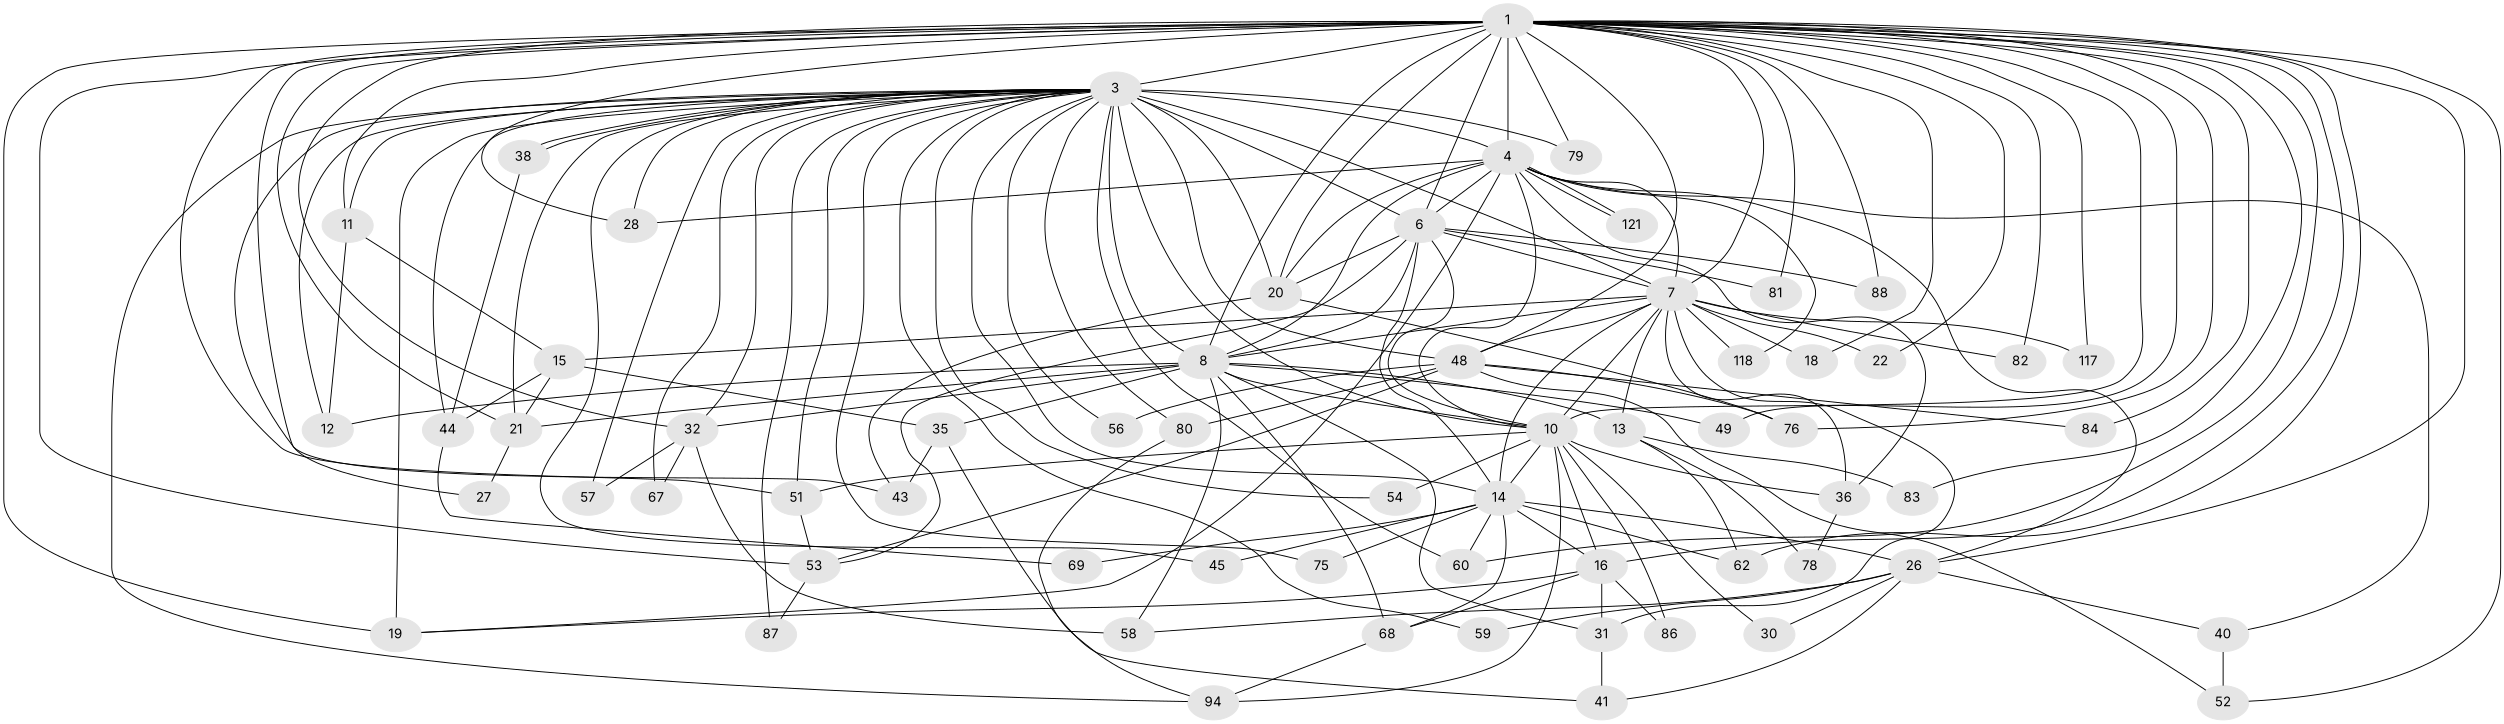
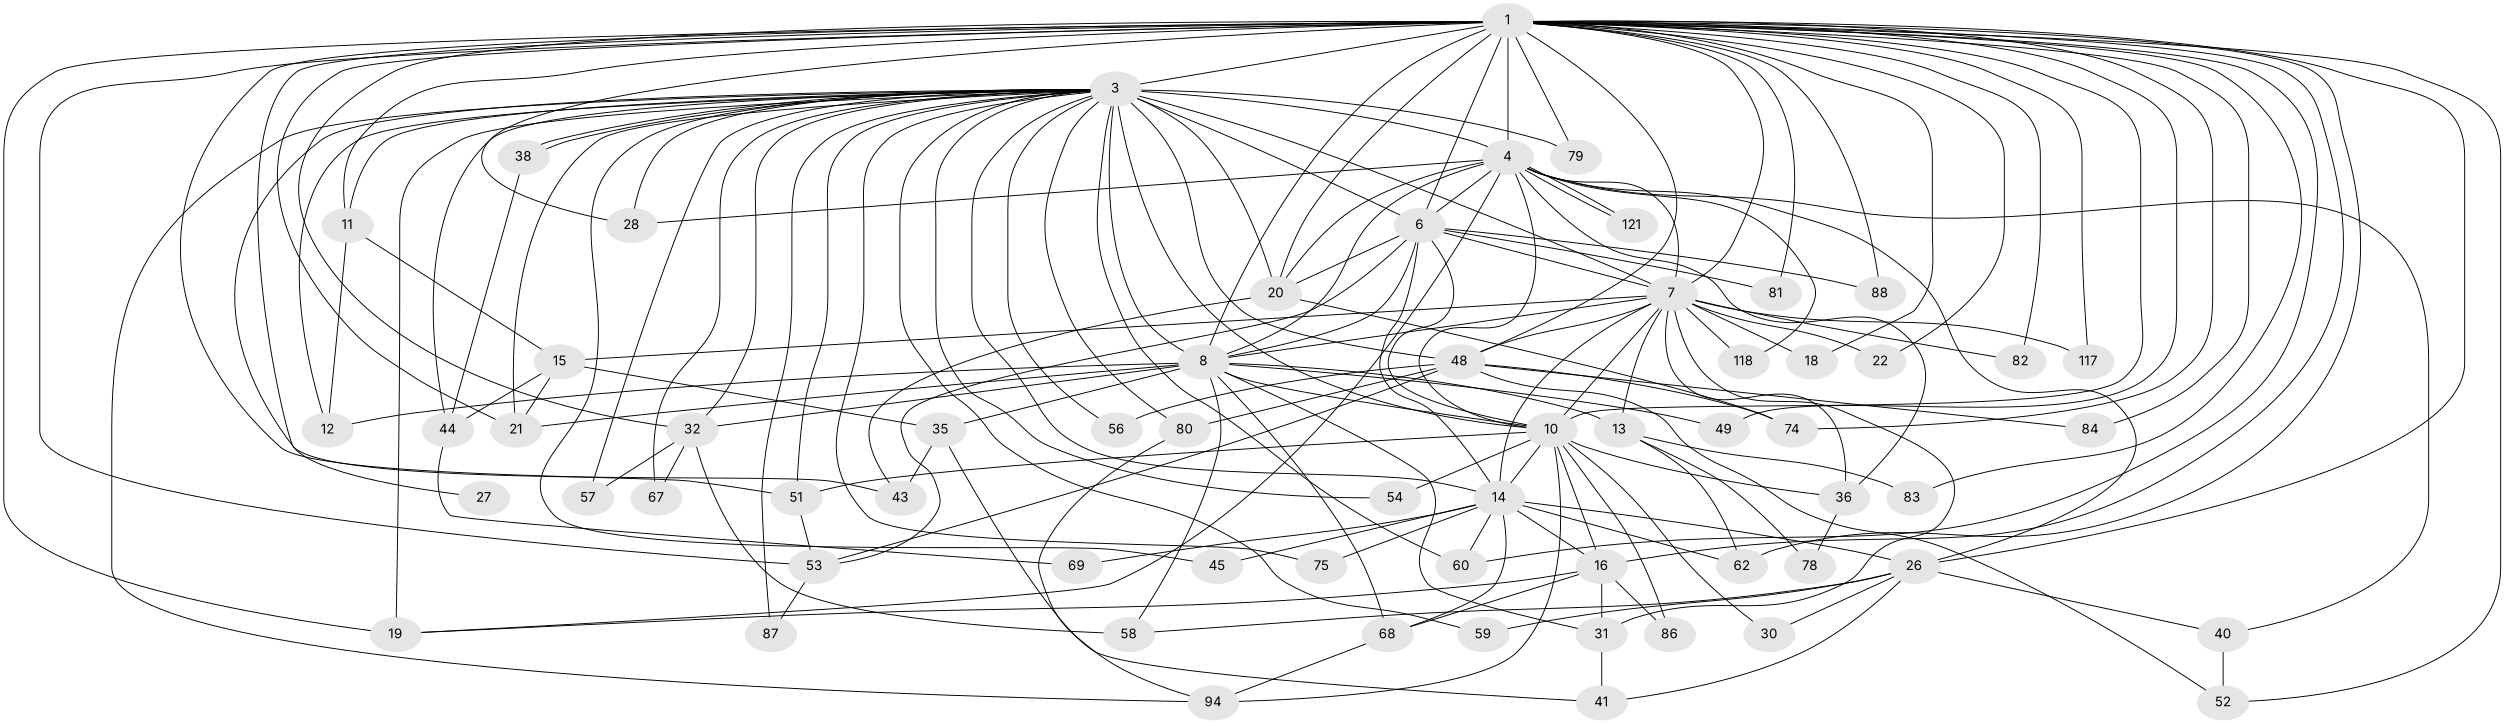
node "76": label "76" -> "74"
edge "21" -- "27": removed
